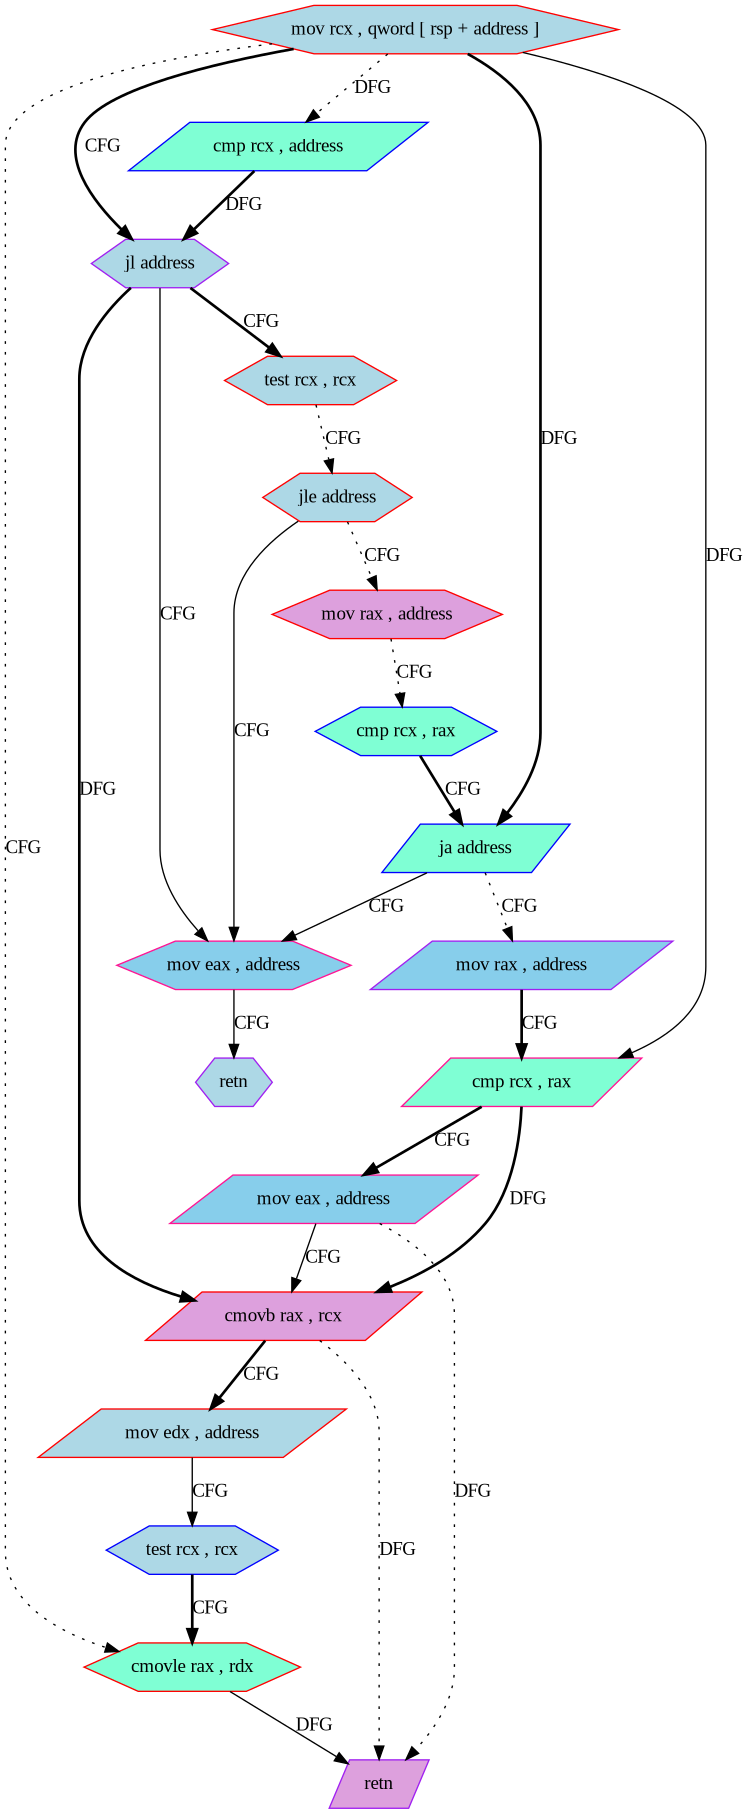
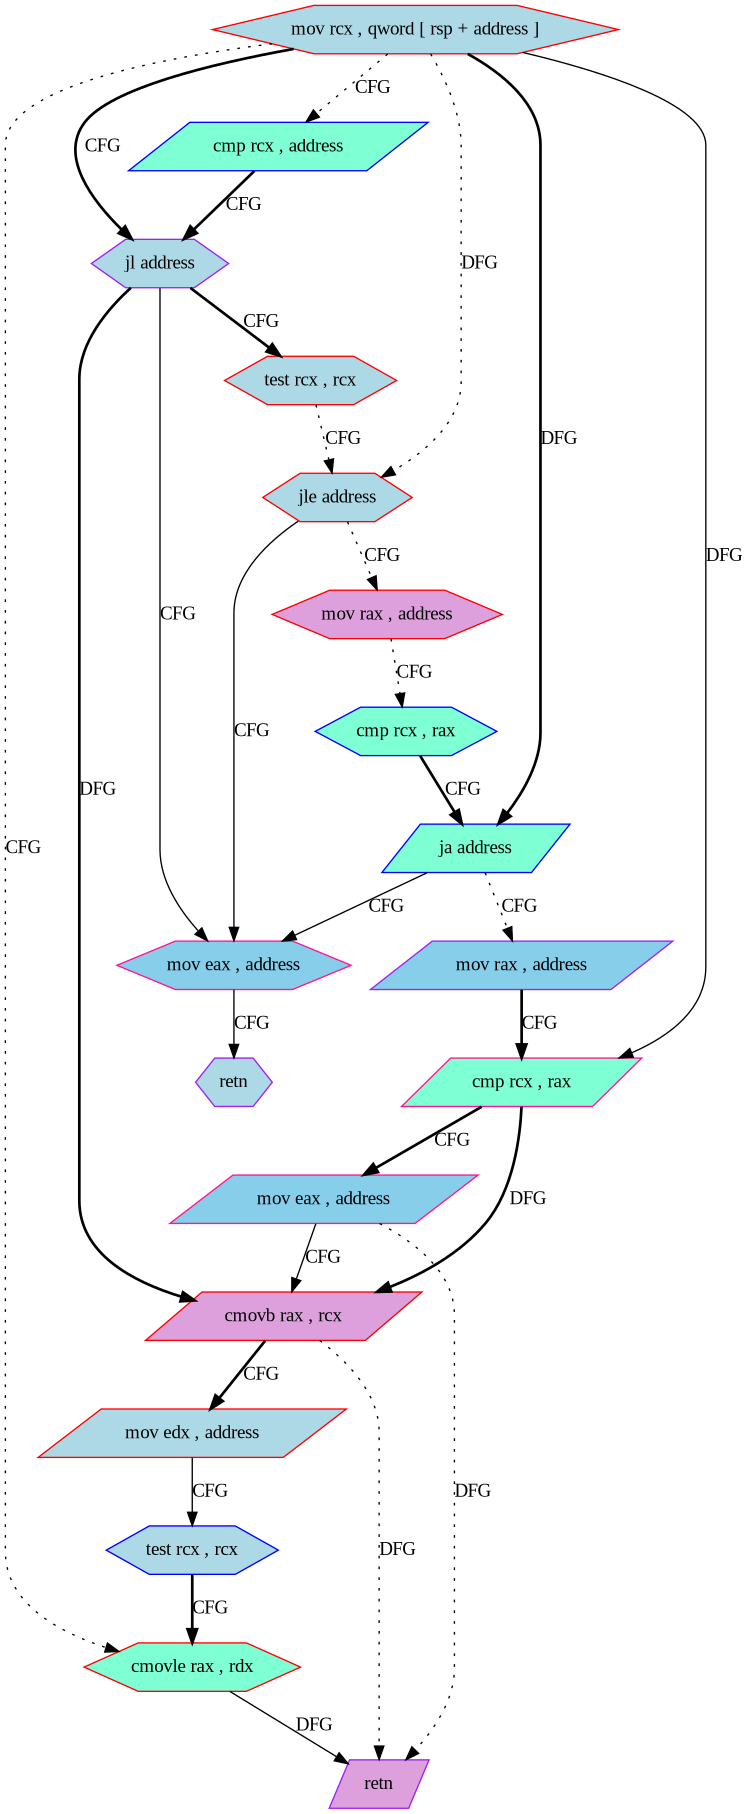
edge "mov rcx , qword [ rsp + address ]" -> "cmp rcx , address": label "DFG" -> "CFG"
edge "cmp rcx , address" -> "jl address": label "DFG" -> "CFG"
edge "mov rcx , qword [ rsp + address ]" -> "jle address": added, label "DFG"
